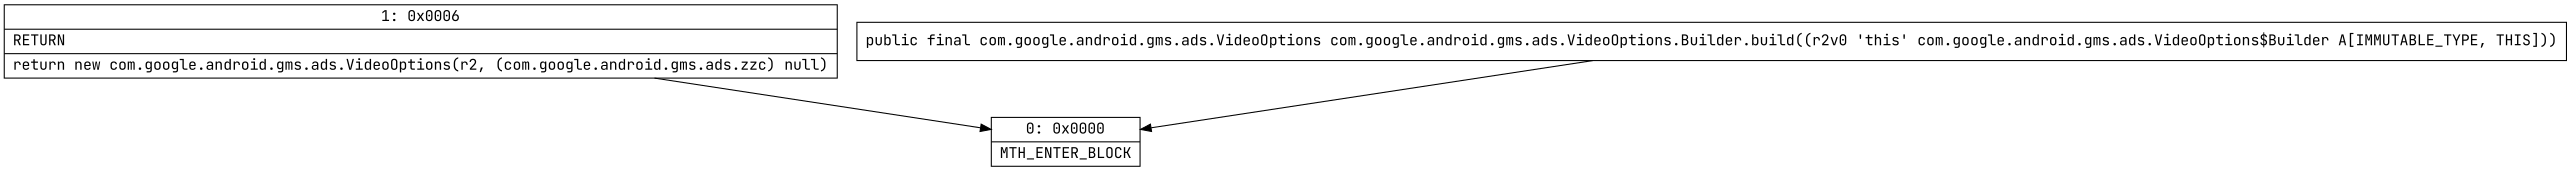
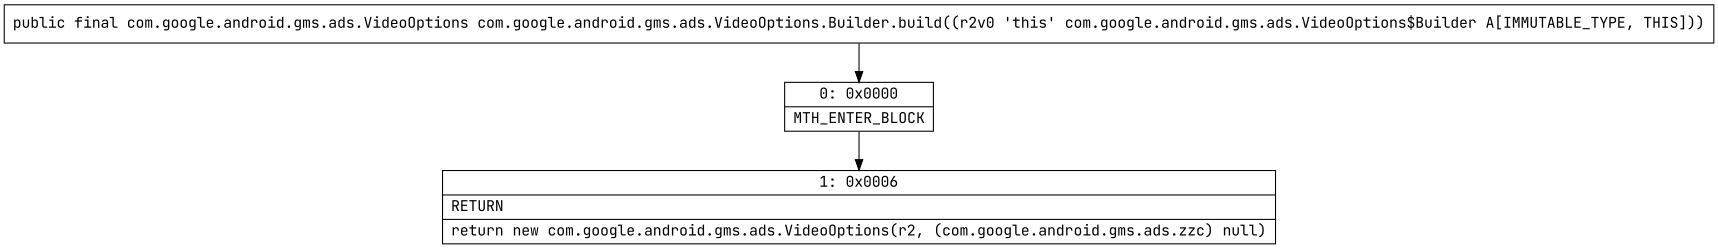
edge "1: 0x0006" -> "0: 0x0000": reversed
